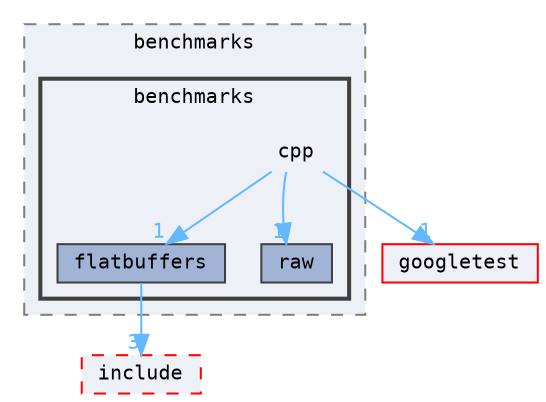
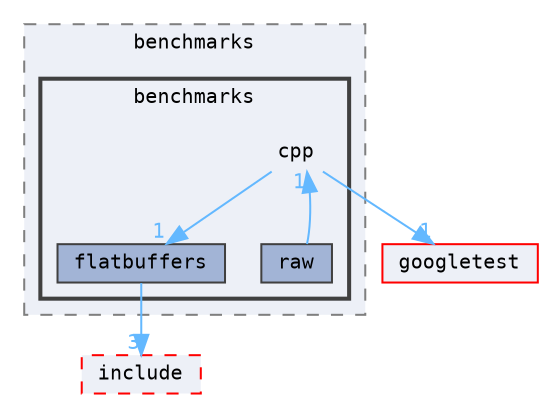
edge "cpp" -> "raw": reversed
